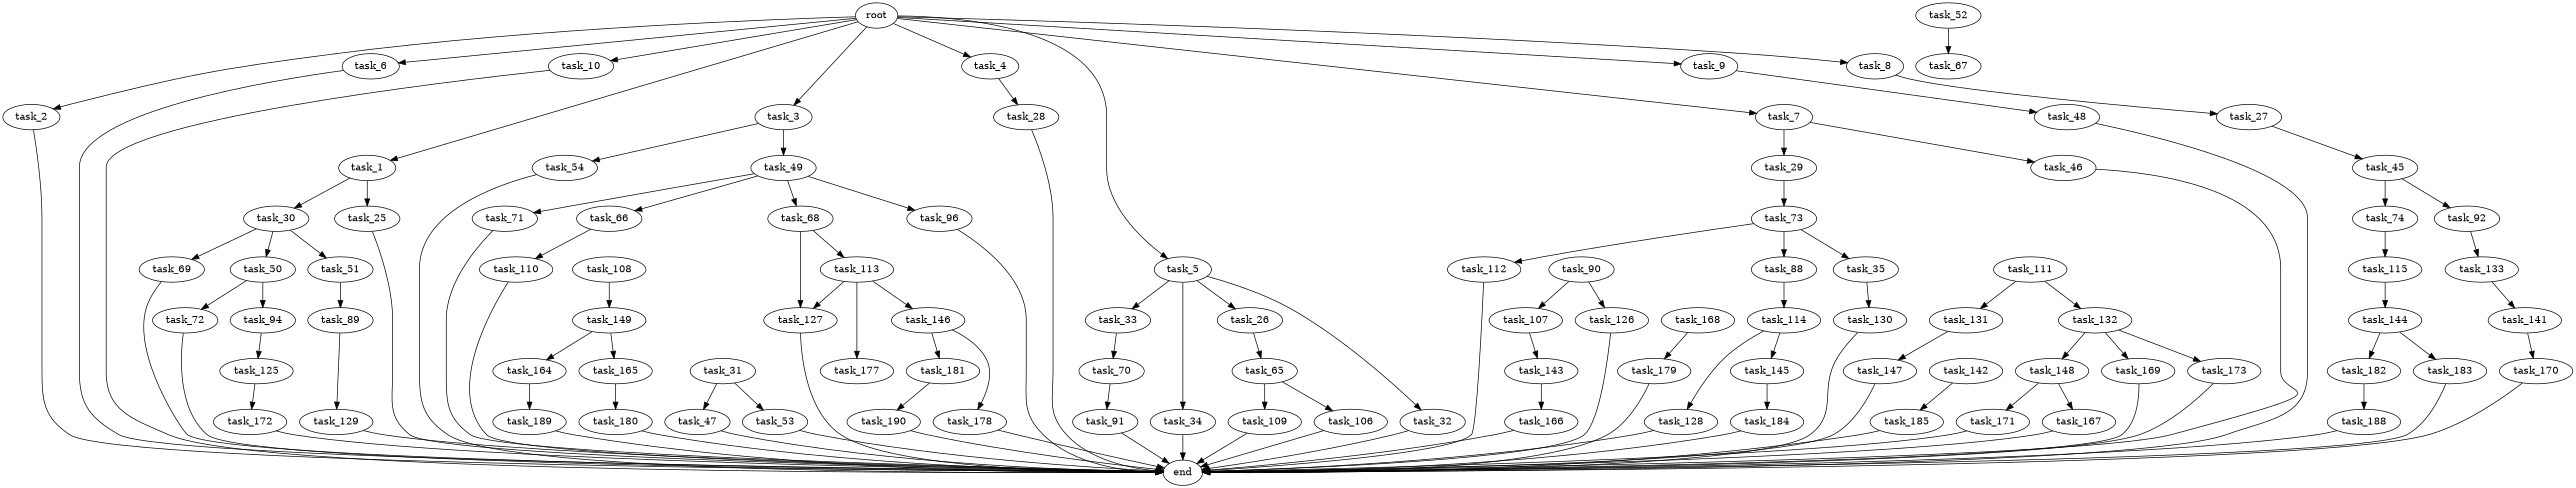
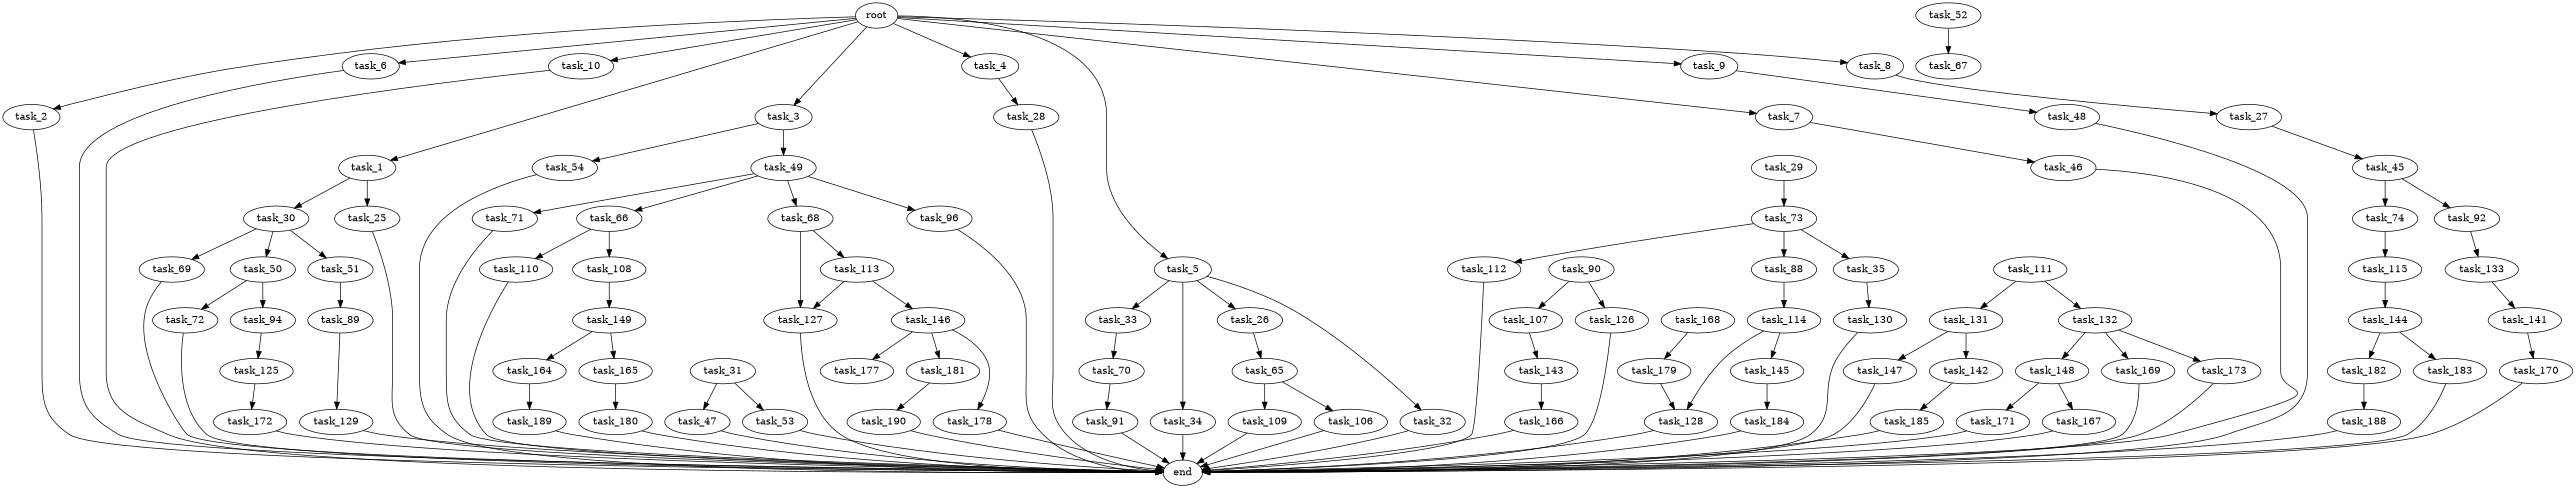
edge "task_7" -> "task_29": removed
edge "task_66" -> "task_108": added
edge "task_113" -> "task_177": now "task_146" -> "task_177"
edge "task_131" -> "task_142": added
edge "task_179" -> "end": now "task_179" -> "task_128"
